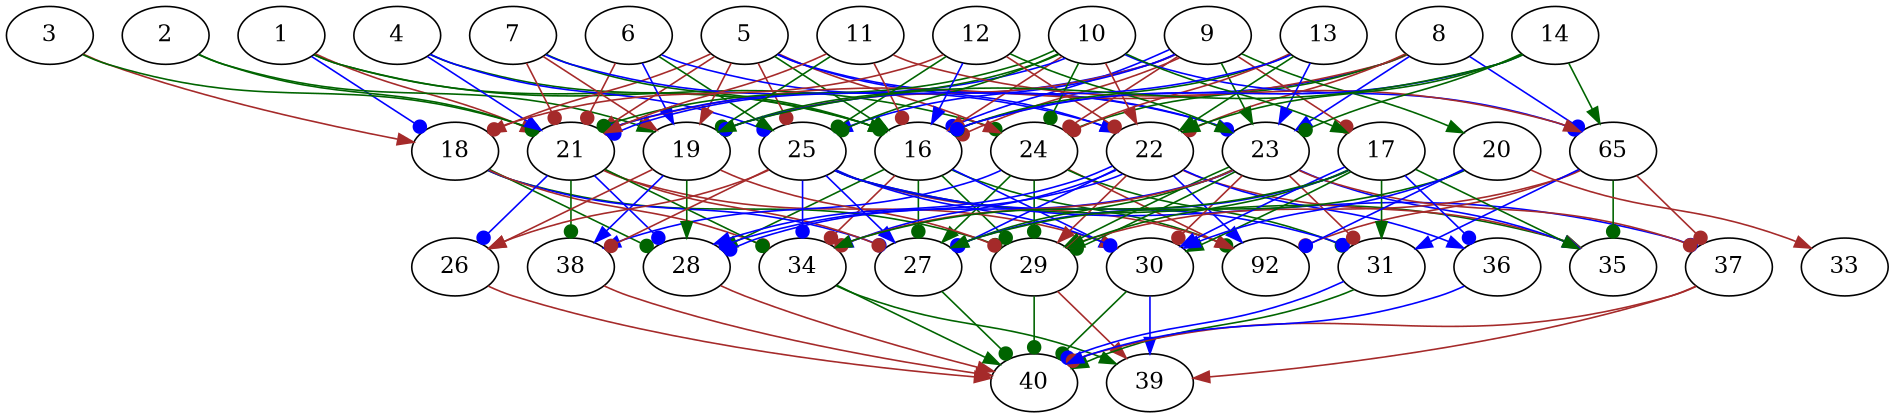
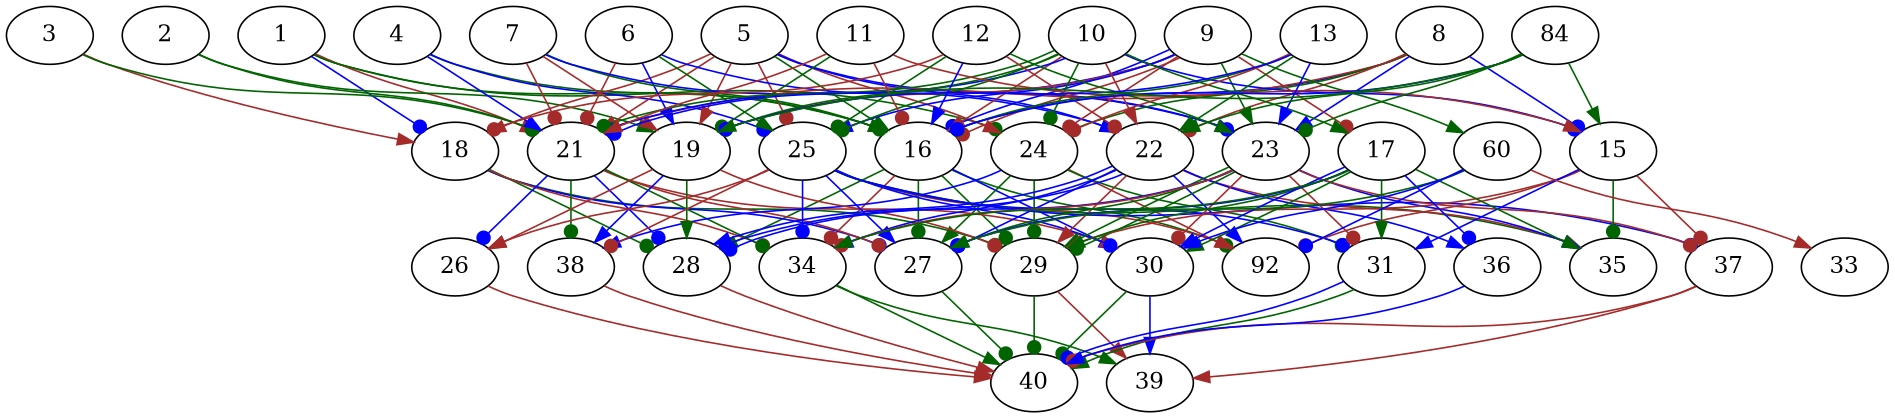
node "14": label "14" -> "84"
node "20": label "20" -> "60"
node "65": label "65" -> "15"
